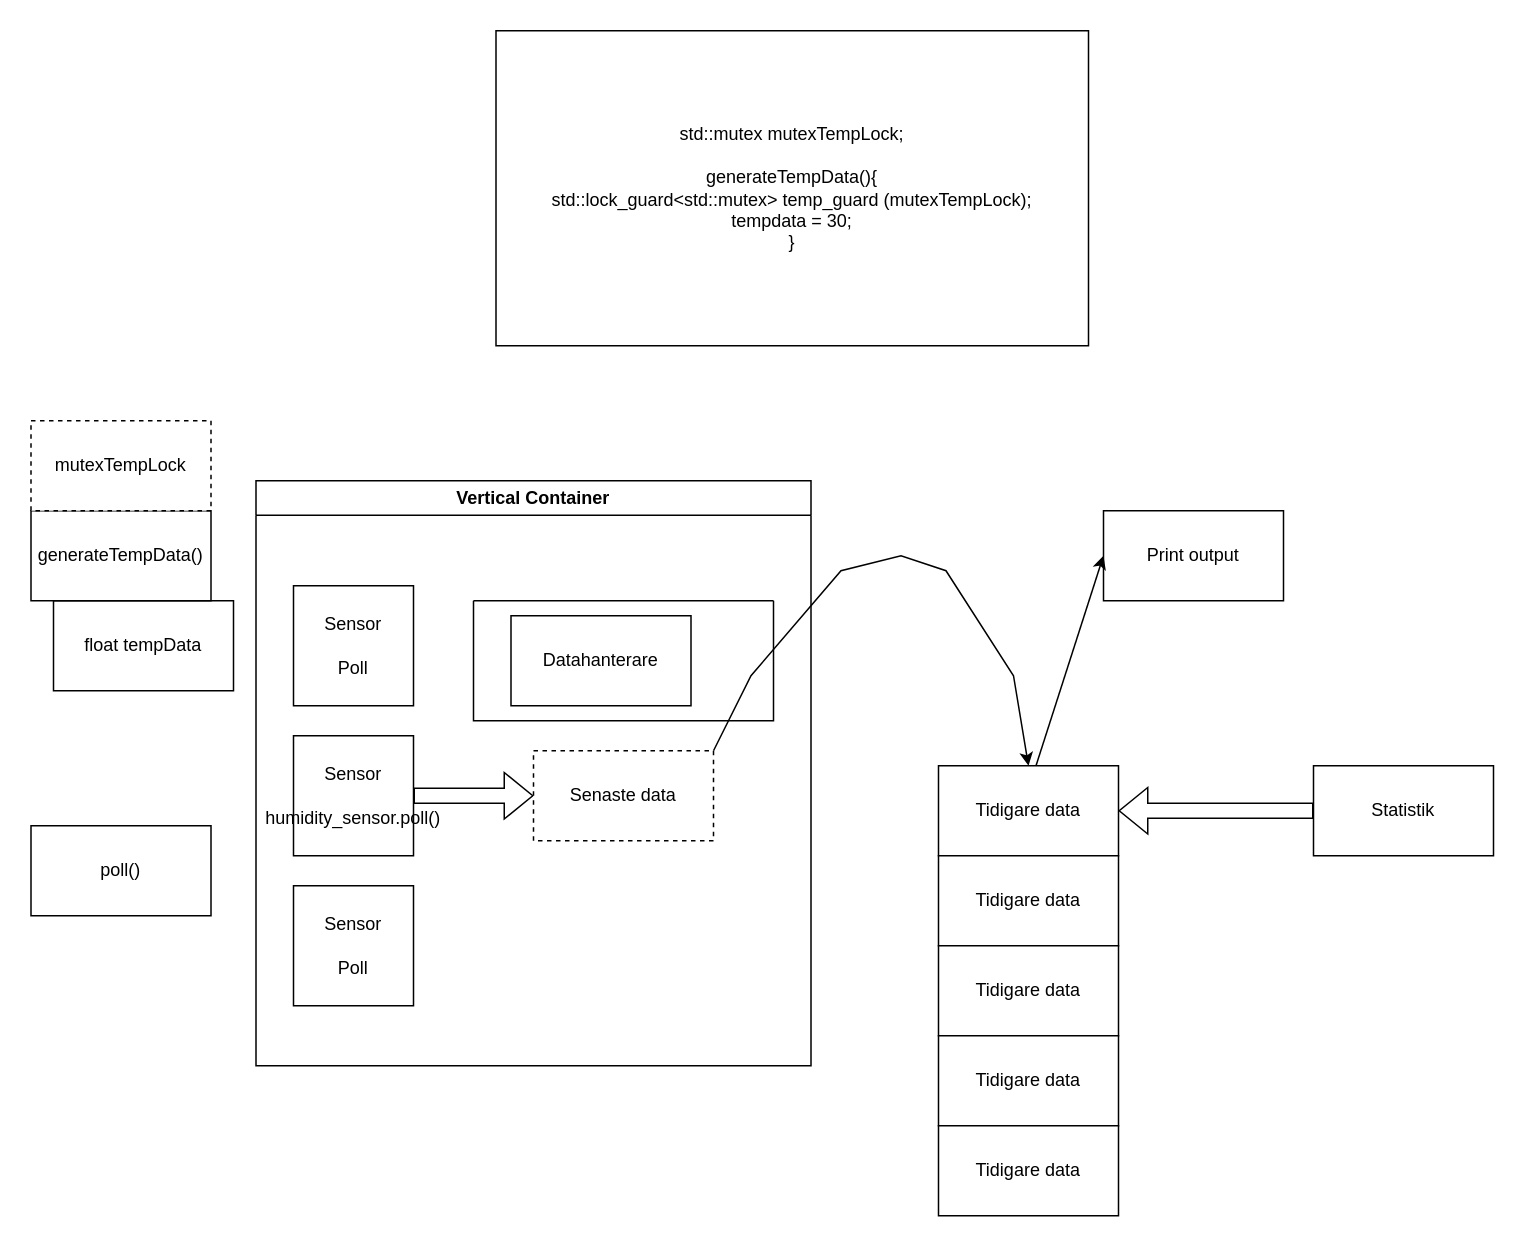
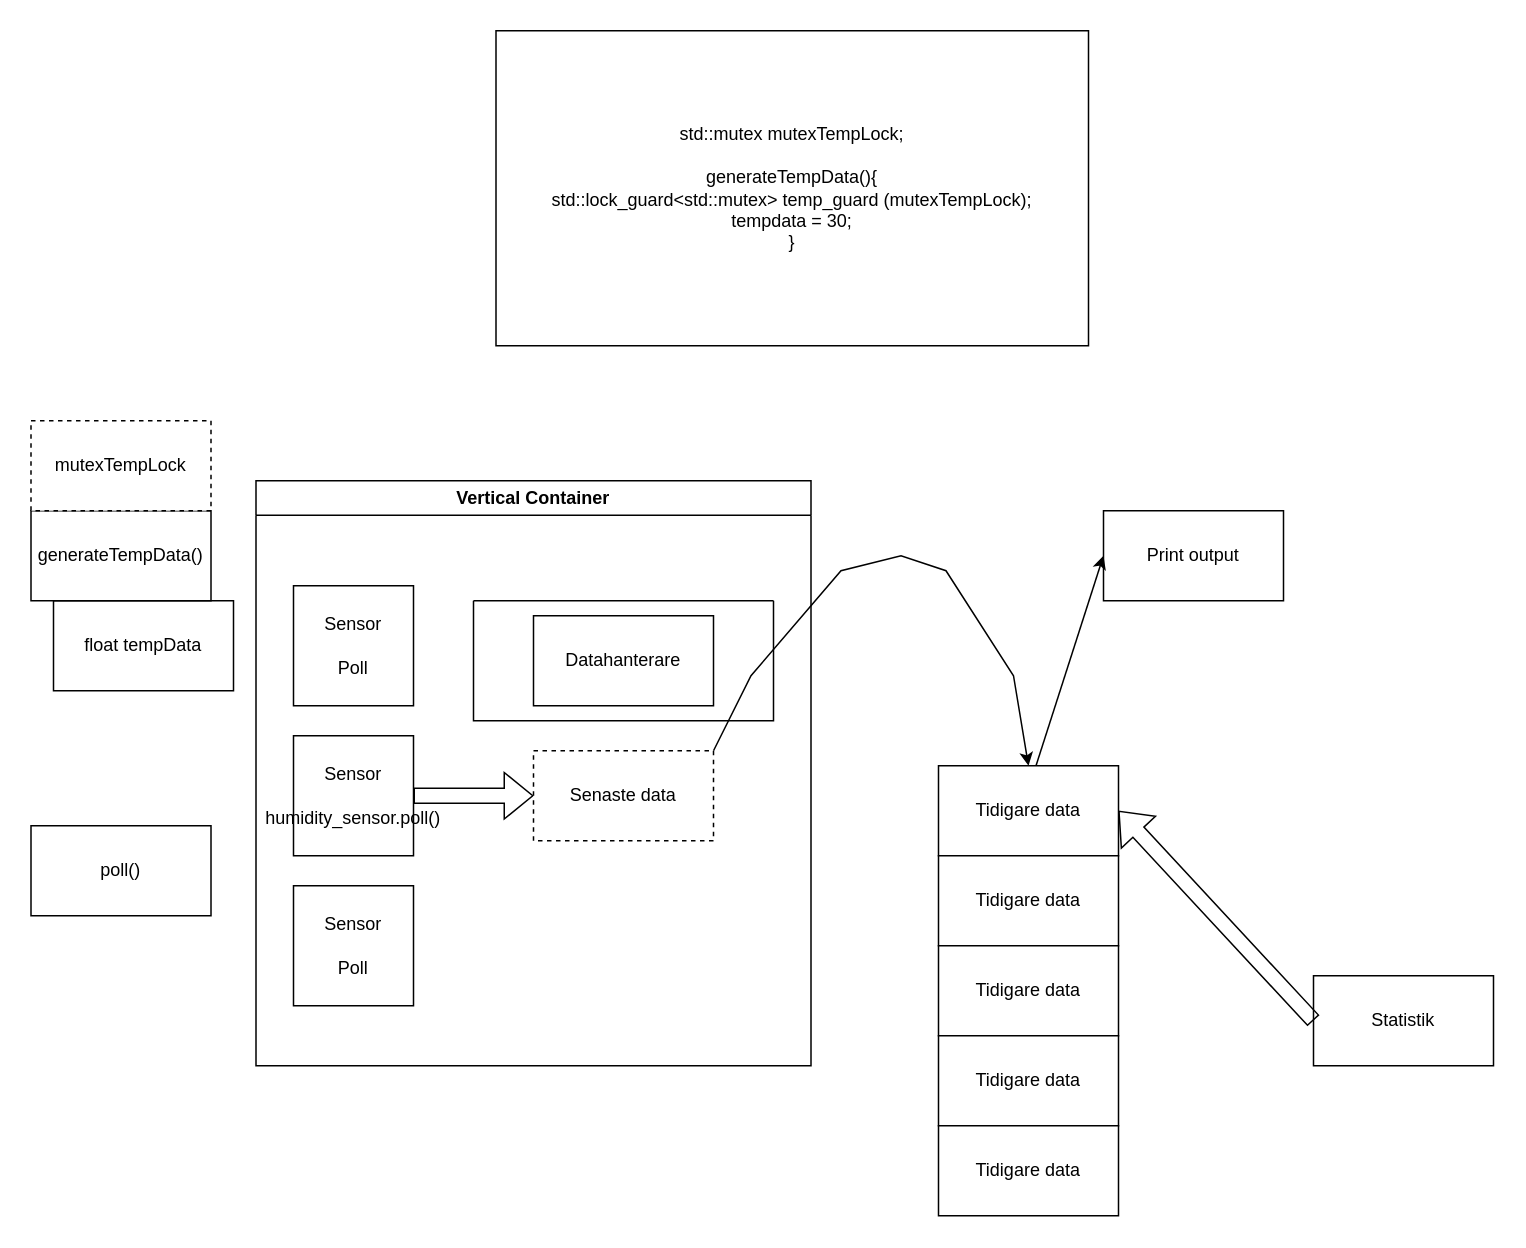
node "Datahanterare": moved (601, 661) -> (623, 661)
node "Statistik": moved (1403, 811) -> (1403, 1021)
